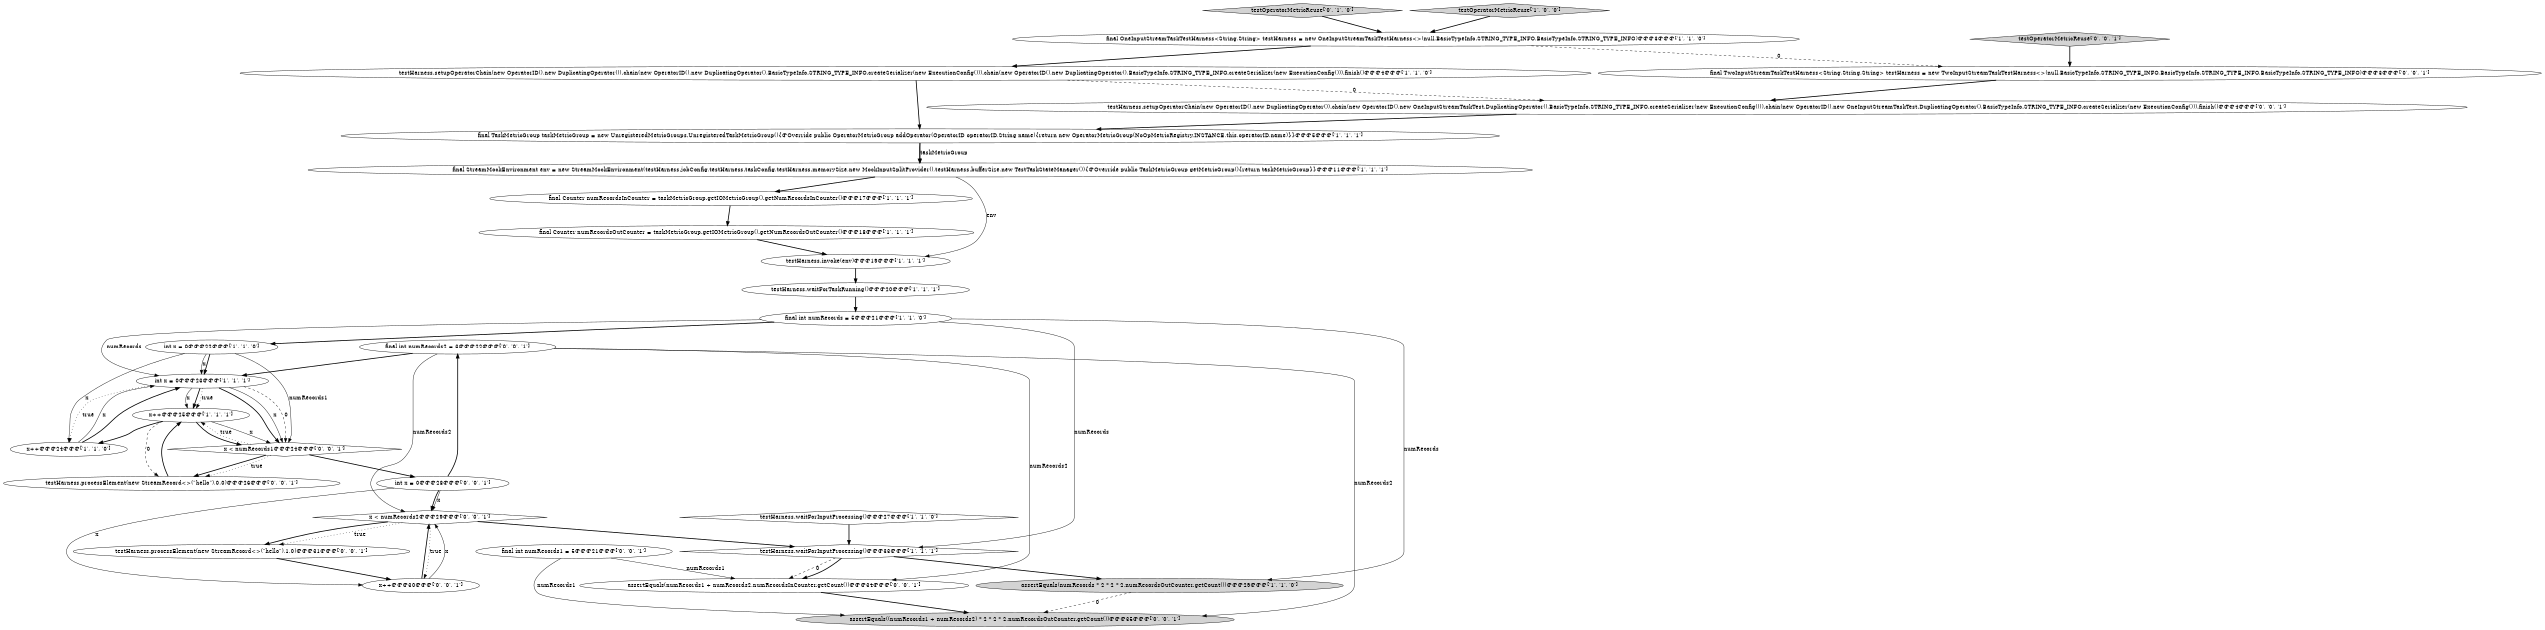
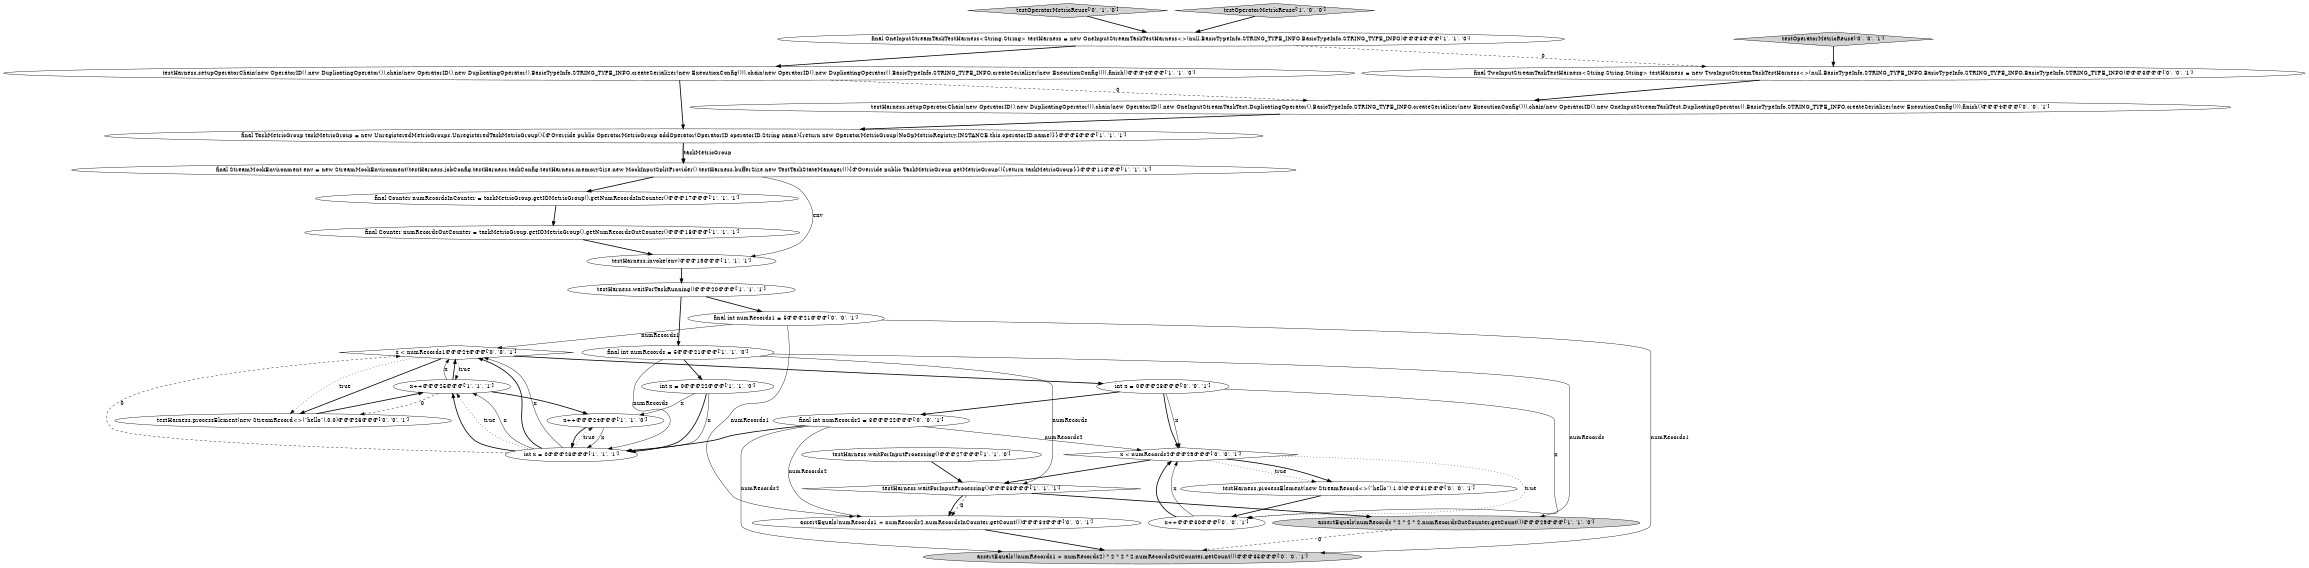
edge "testHarness.waitForTaskRunning()@@@20@@@['1', '1', '1']" -> "final int numRecords1 = 5@@@21@@@['0', '0', '1']": added
edge "int x = 0@@@22@@@['1', '1', '0']" -> "x < numRecords1@@@24@@@['0', '0', '1']": now "final int numRecords1 = 5@@@21@@@['0', '0', '1']" -> "x < numRecords1@@@24@@@['0', '0', '1']"
node "testHarness.waitForInputProcessing()@@@27@@@['1', '1', '0']": shape diamond -> ellipse
